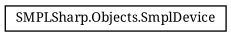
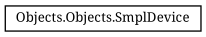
node "SMPLSharp.Objects.SmplDevice": label "SMPLSharp.Objects.SmplDevice" -> "Objects.Objects.SmplDevice"
